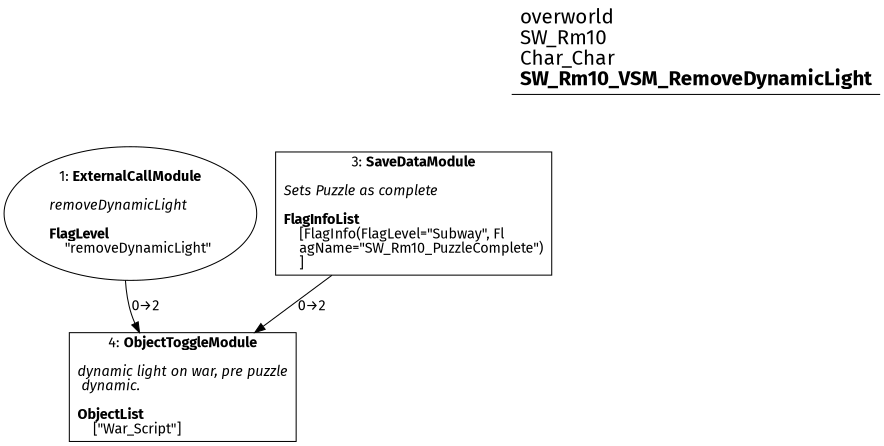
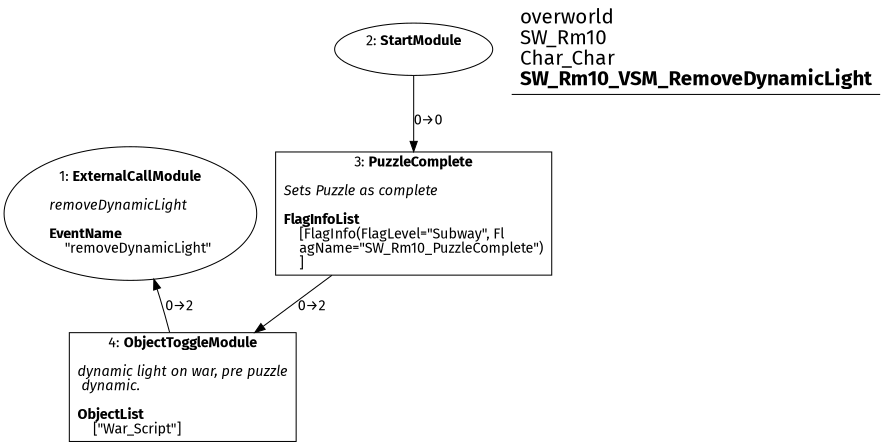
node "2:": added
node "3:": text "SaveDataModule" -> "PuzzleComplete"
node "1:": text "FlagLevel" -> "EventName"
edge "1:" -> "4:": reversed
